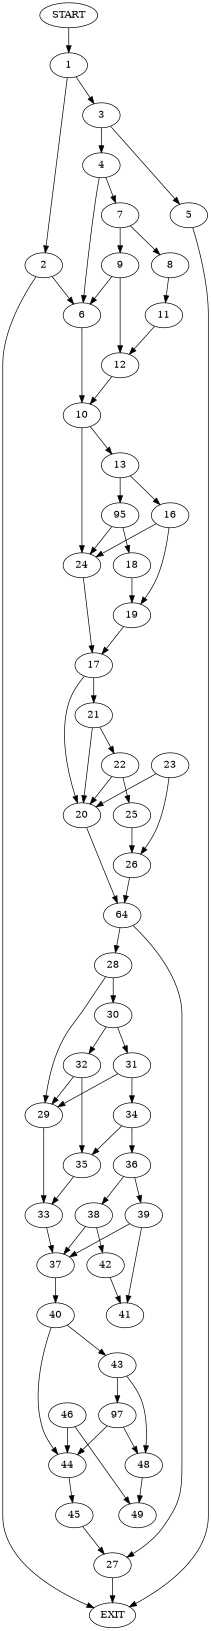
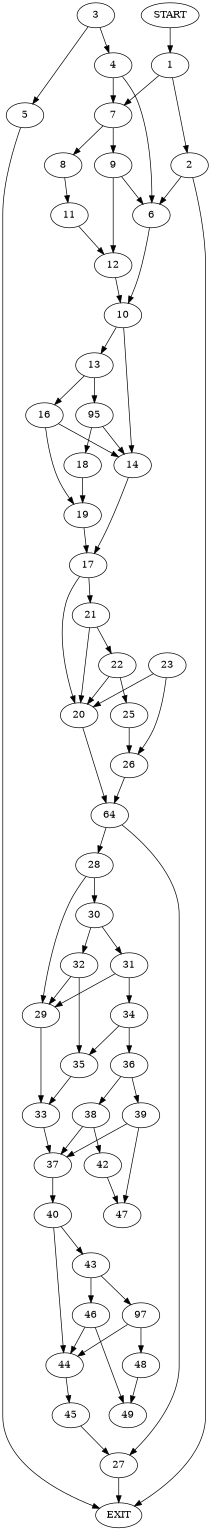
edge "1" -> "3": now "1" -> "7"
node "24": label "24" -> "14"
node "41": label "41" -> "47"
edge "43" -> "48": now "43" -> "46"
